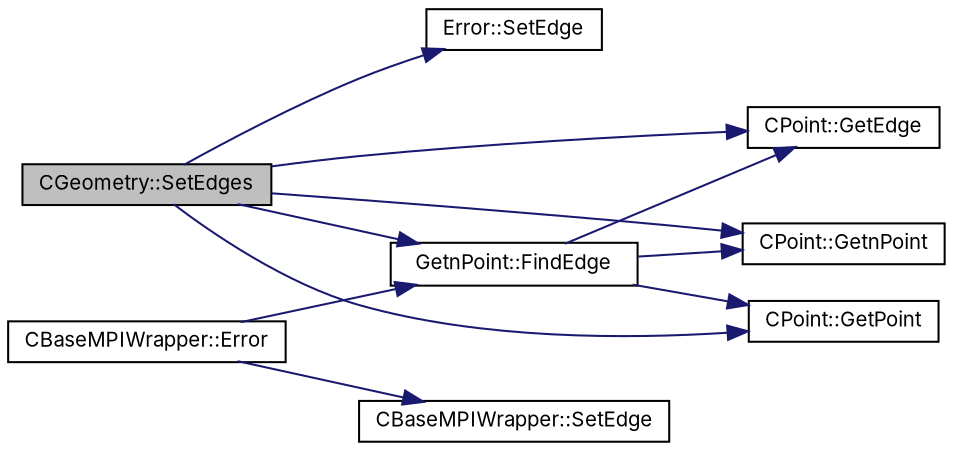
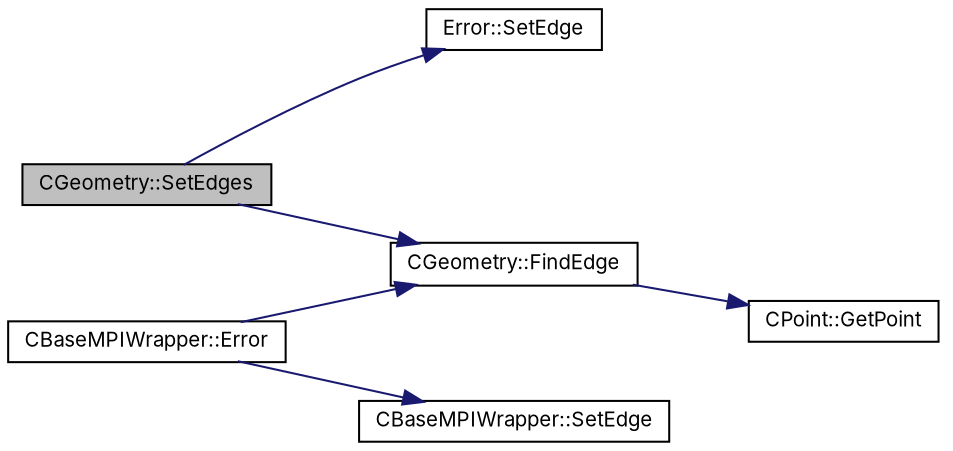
node "CPoint::GetEdge": removed
node "CPoint::GetnPoint": removed
node "GetnPoint::FindEdge": label "GetnPoint::FindEdge" -> "CGeometry::FindEdge"
edge "CGeometry::SetEdges" -> "CPoint::GetPoint": removed
